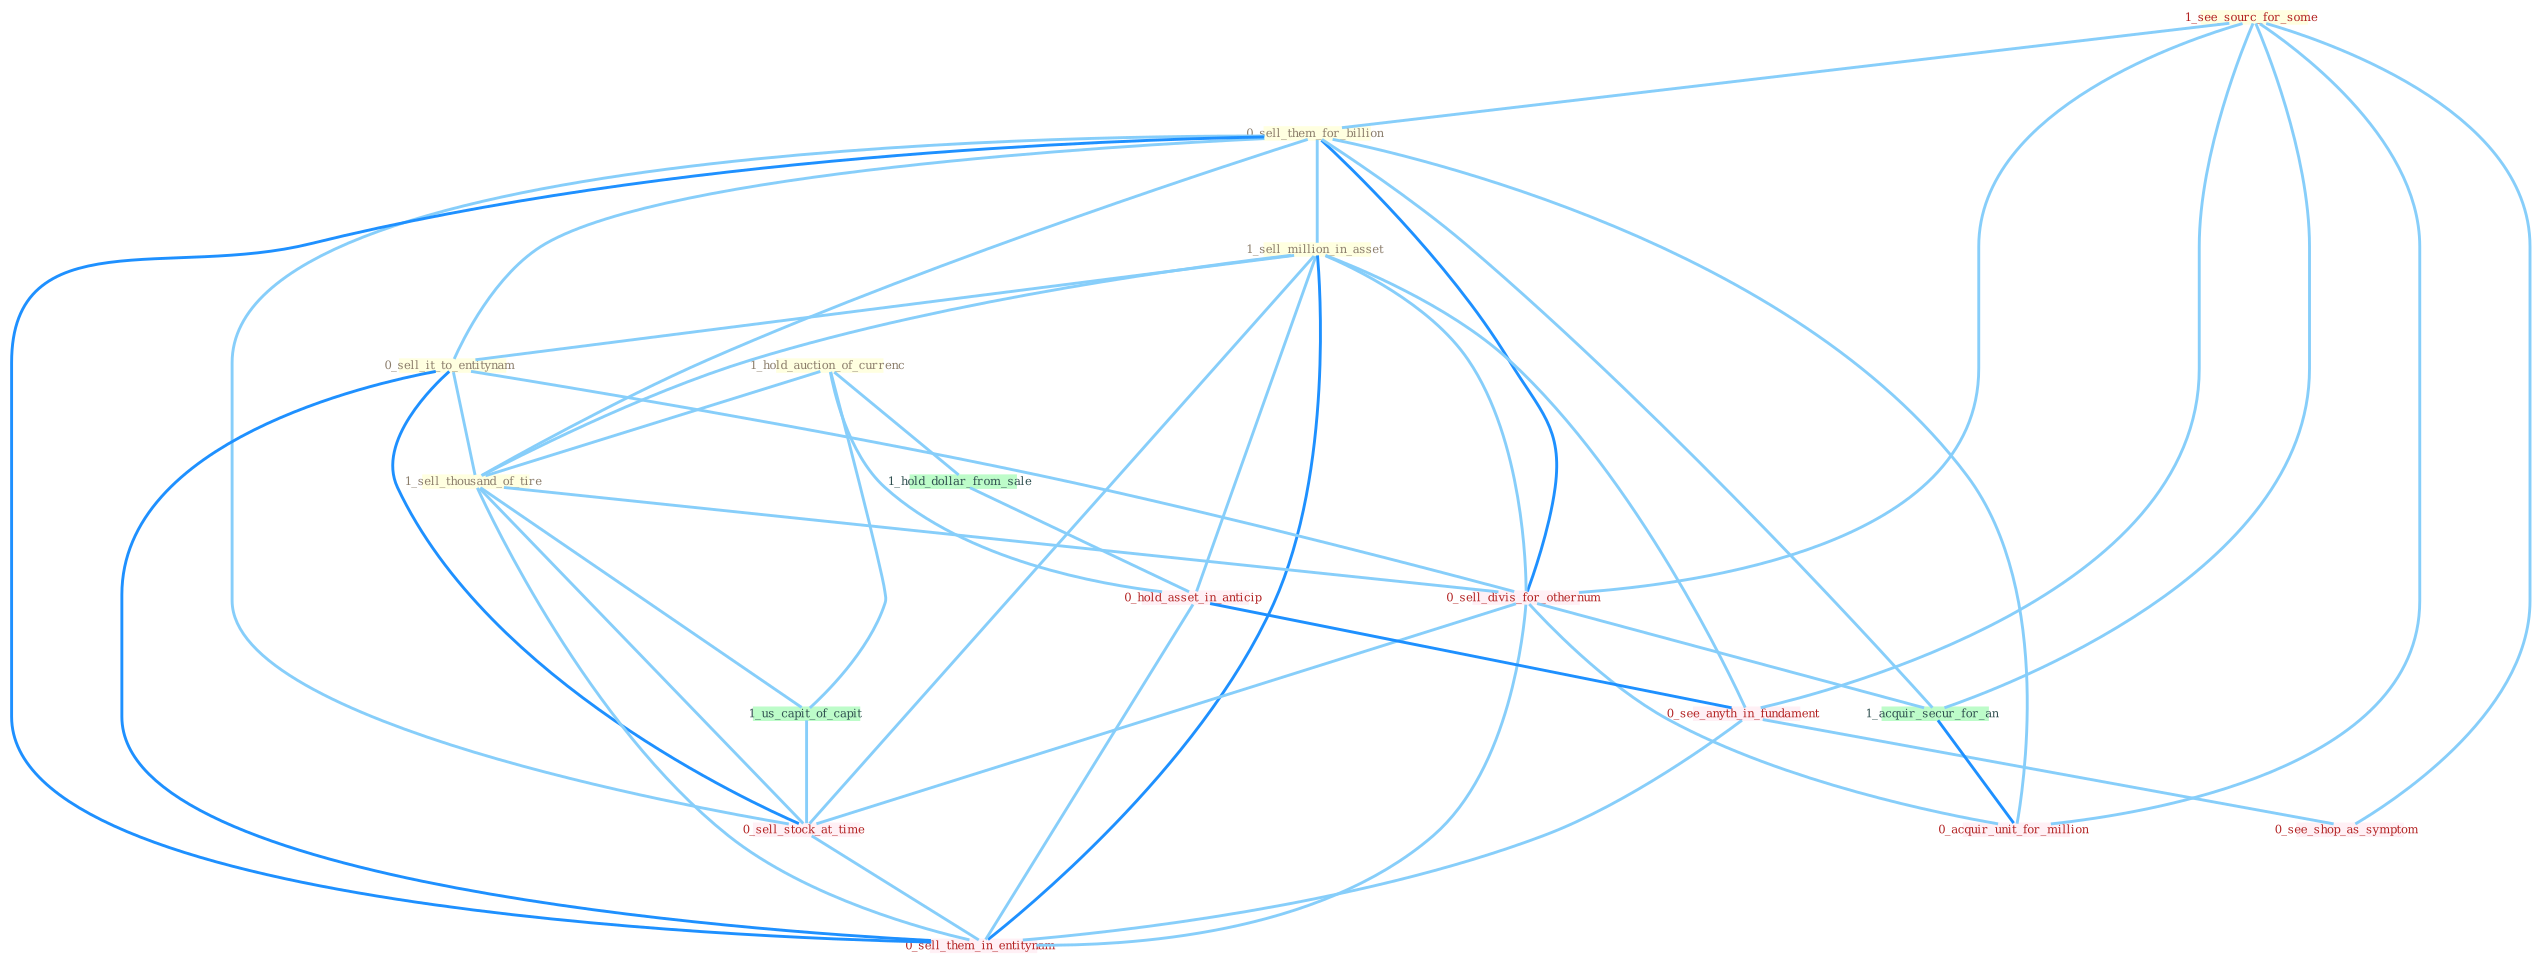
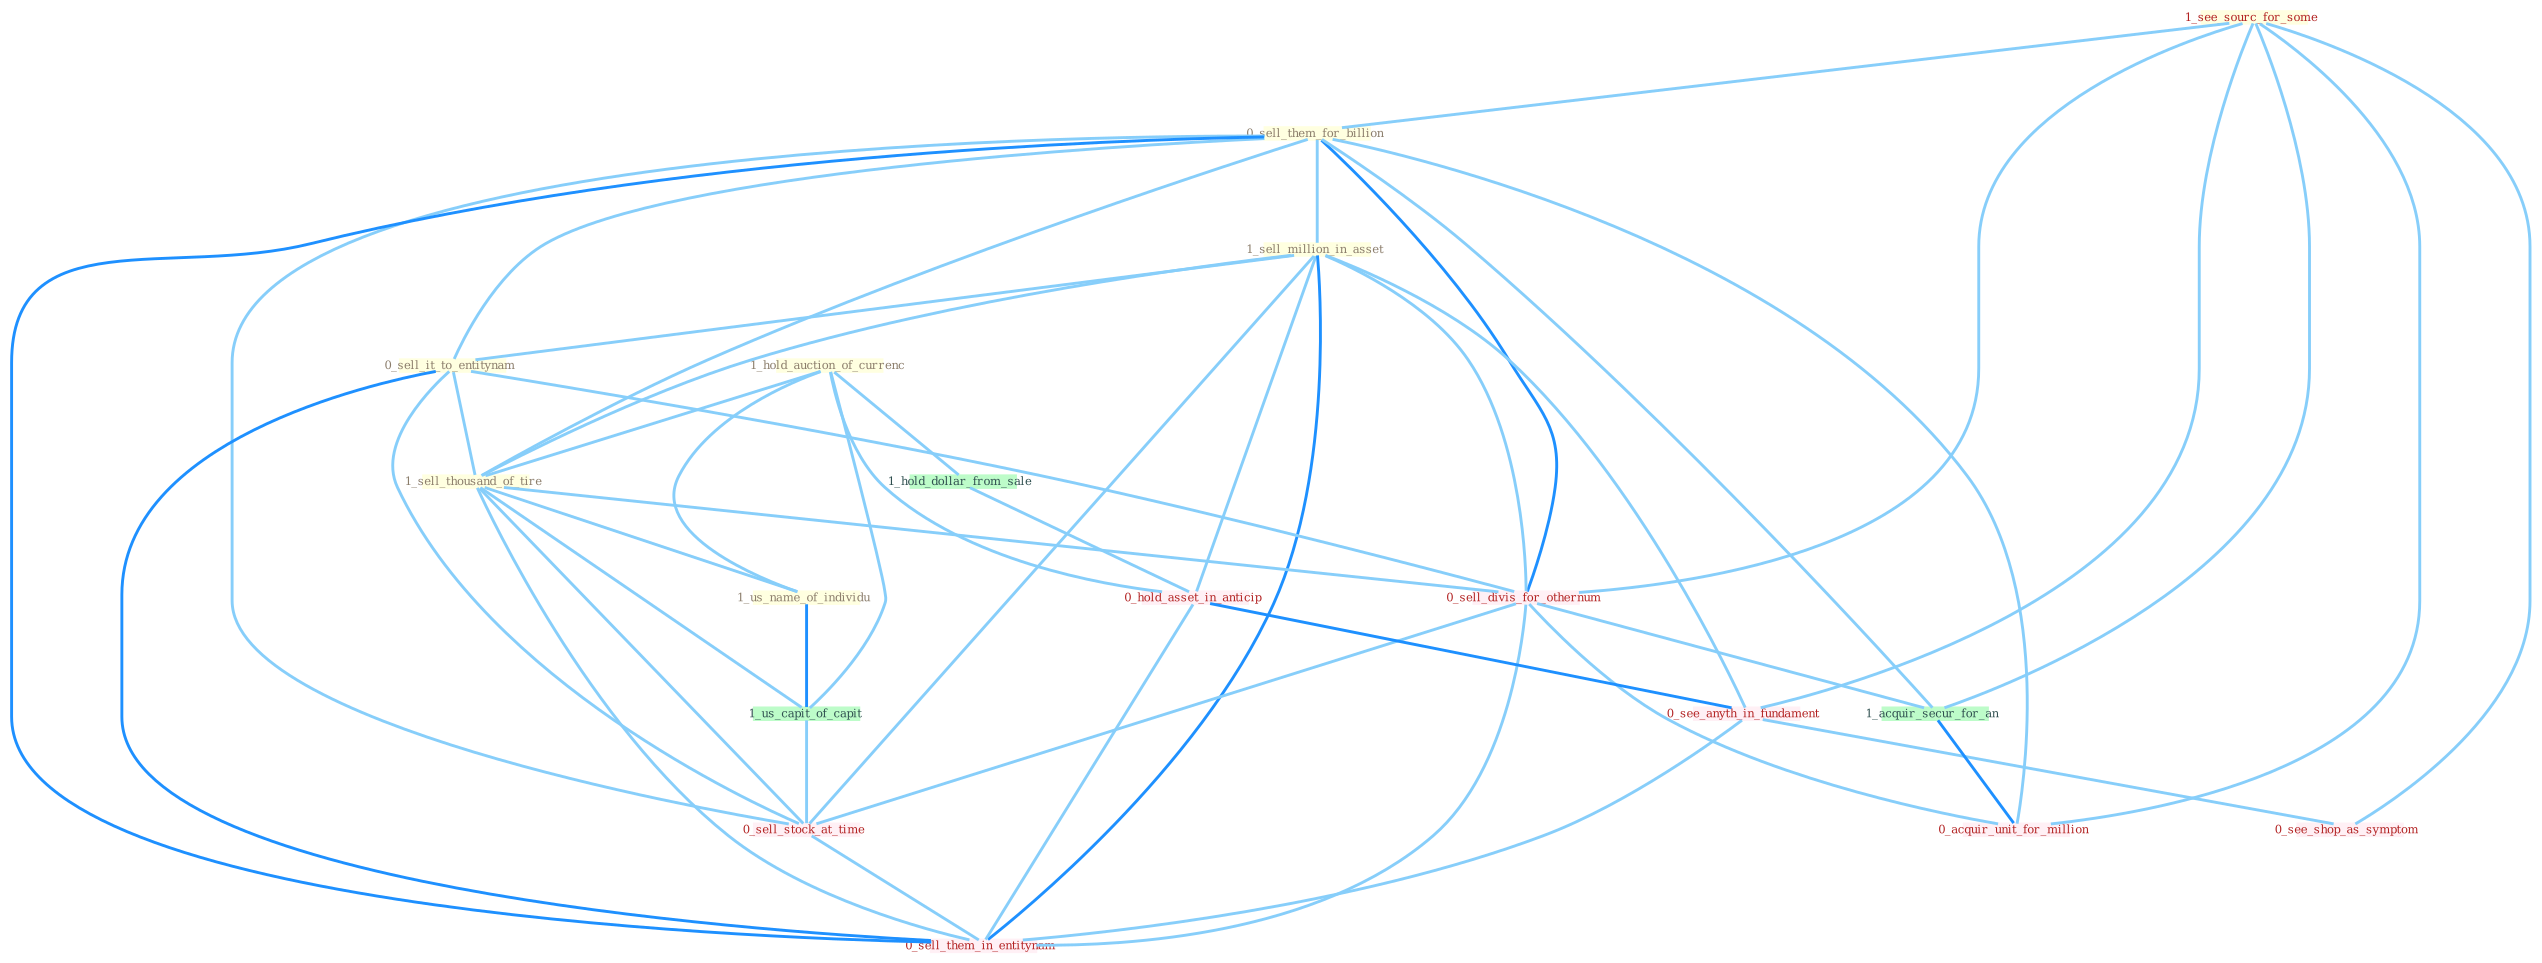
node "1_us_name_of_individu": added
edge "0_sell_it_to_entitynam" -- "0_sell_stock_at_time": color #1e90ff -> #87cefa
